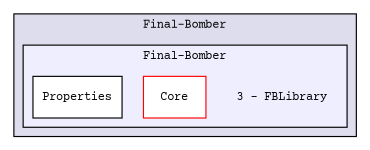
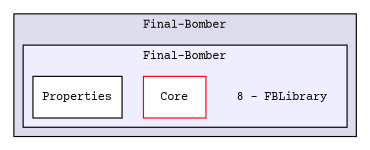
node "3 - FBLibrary": label "3 - FBLibrary" -> "8 - FBLibrary"
